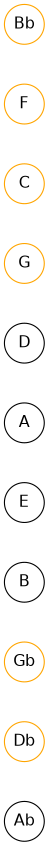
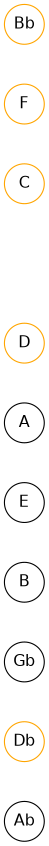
node "G": removed
node "D": color black -> orange
node "Gb": color orange -> black
